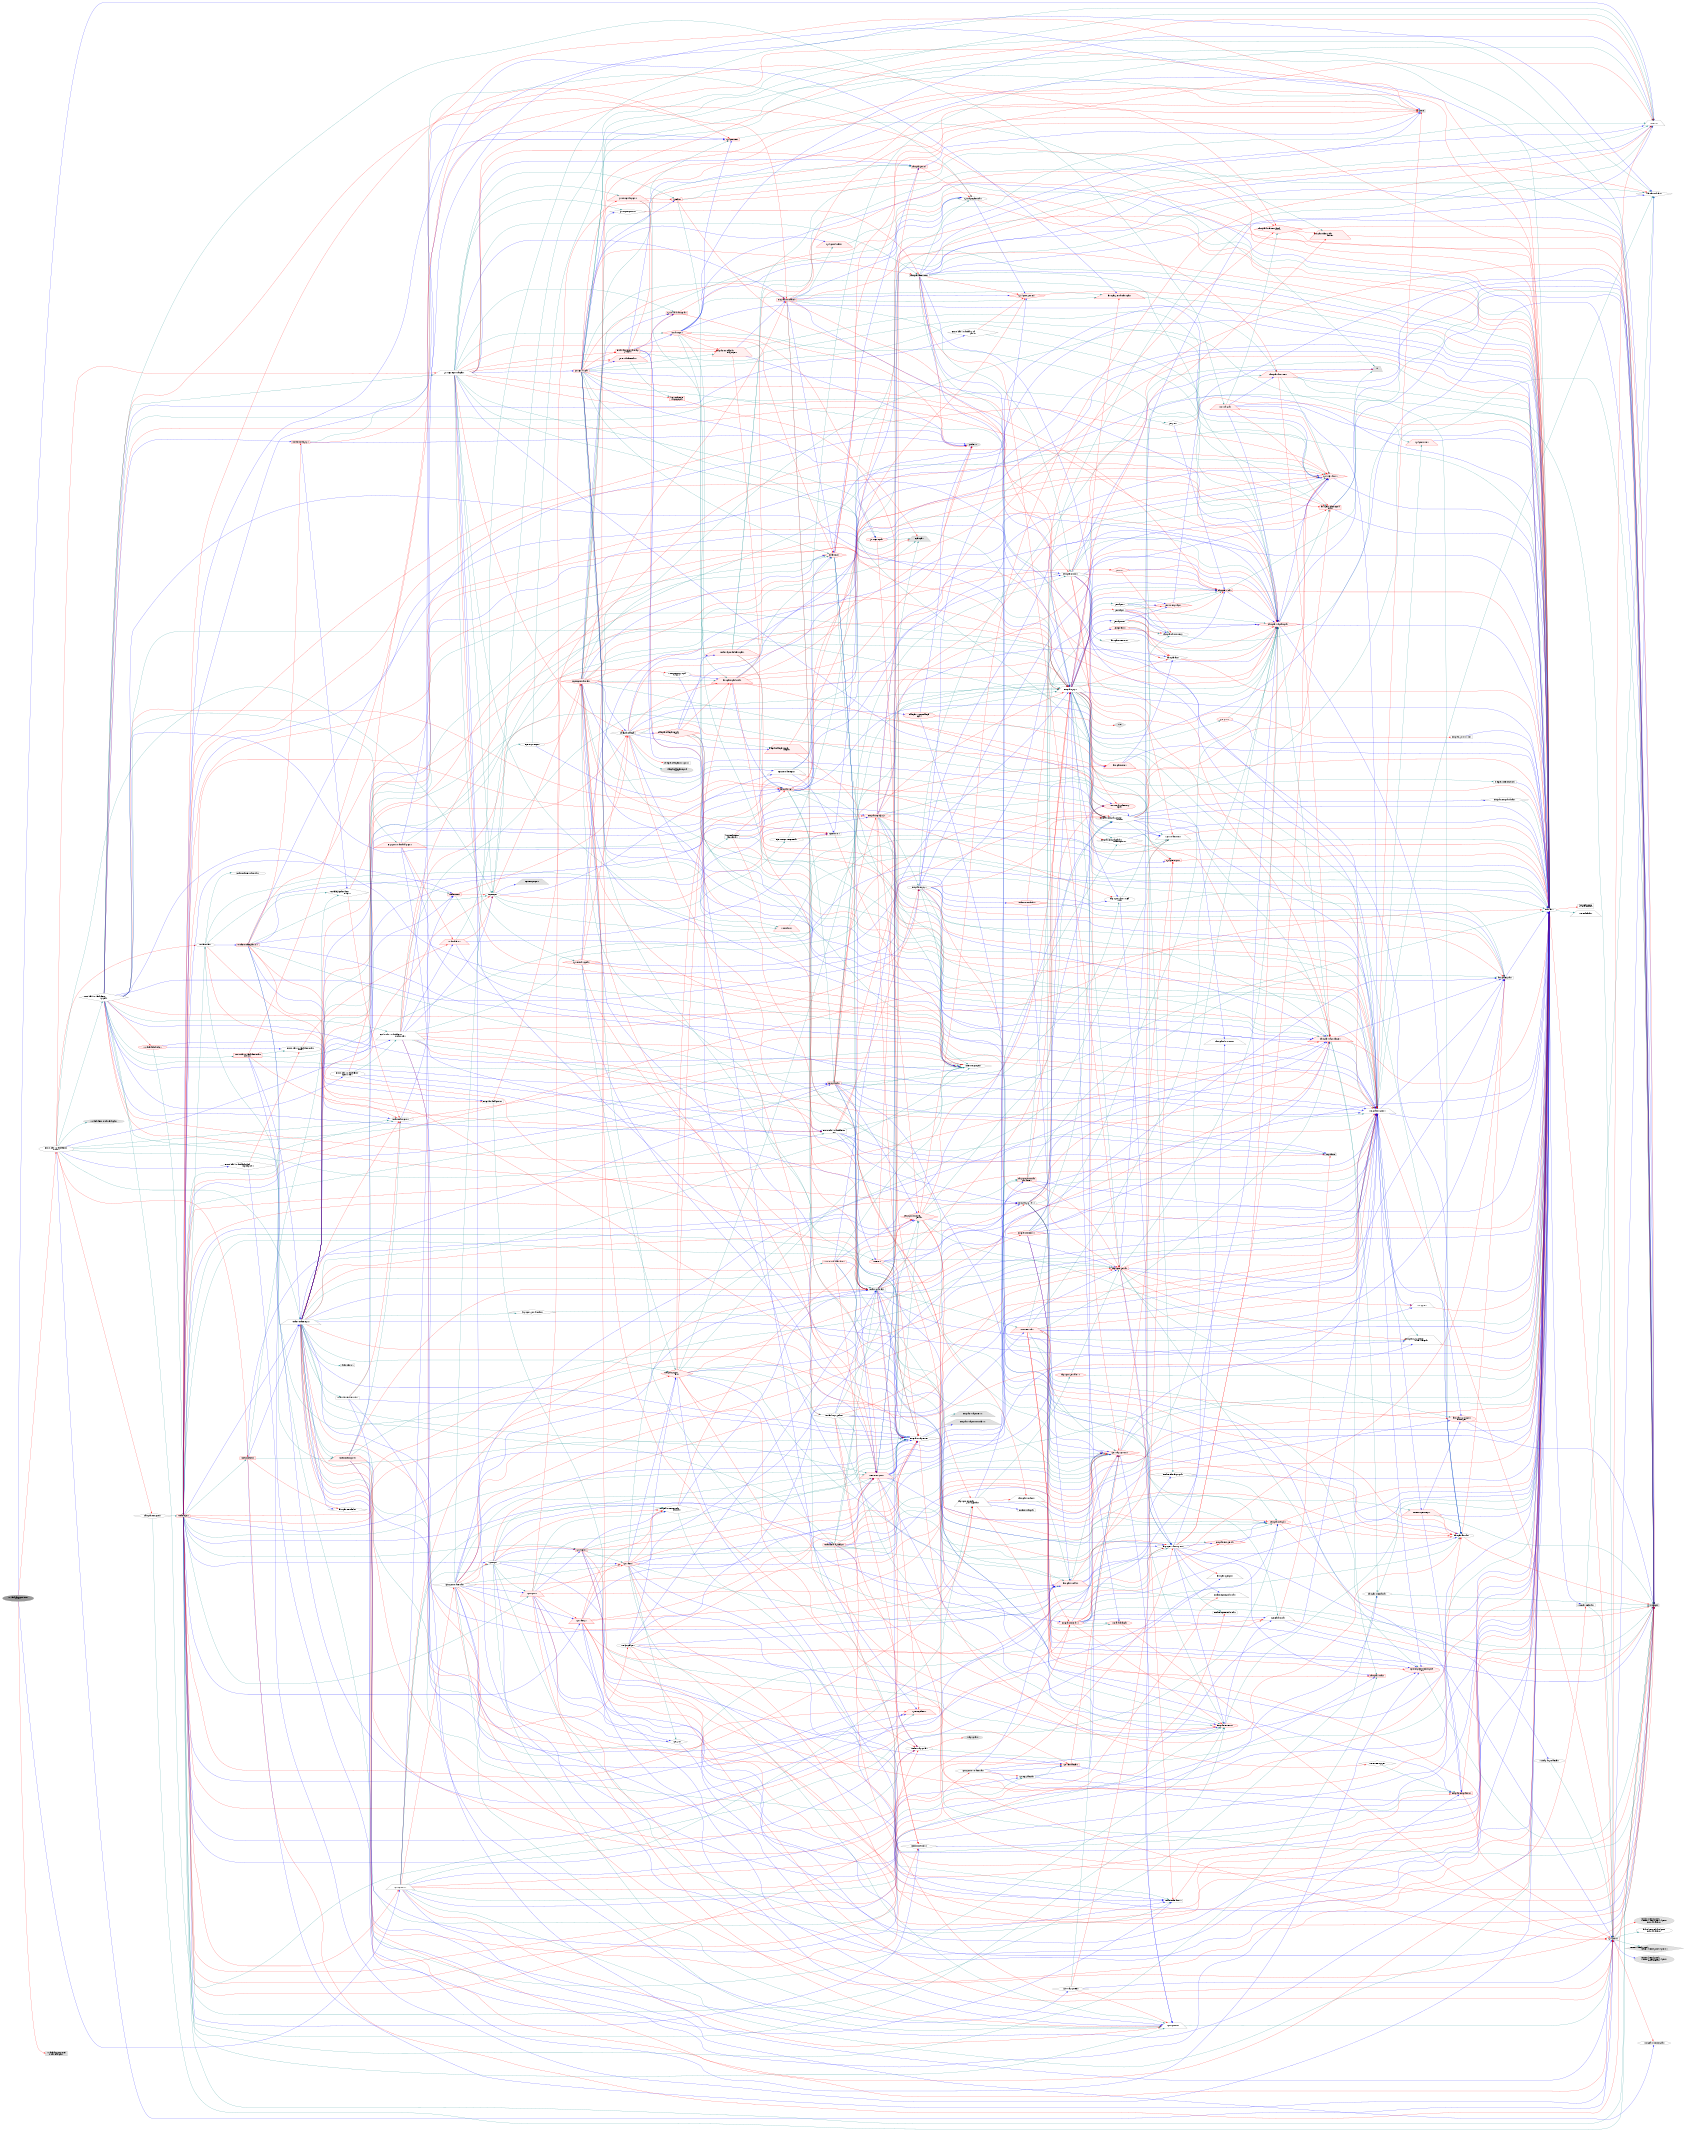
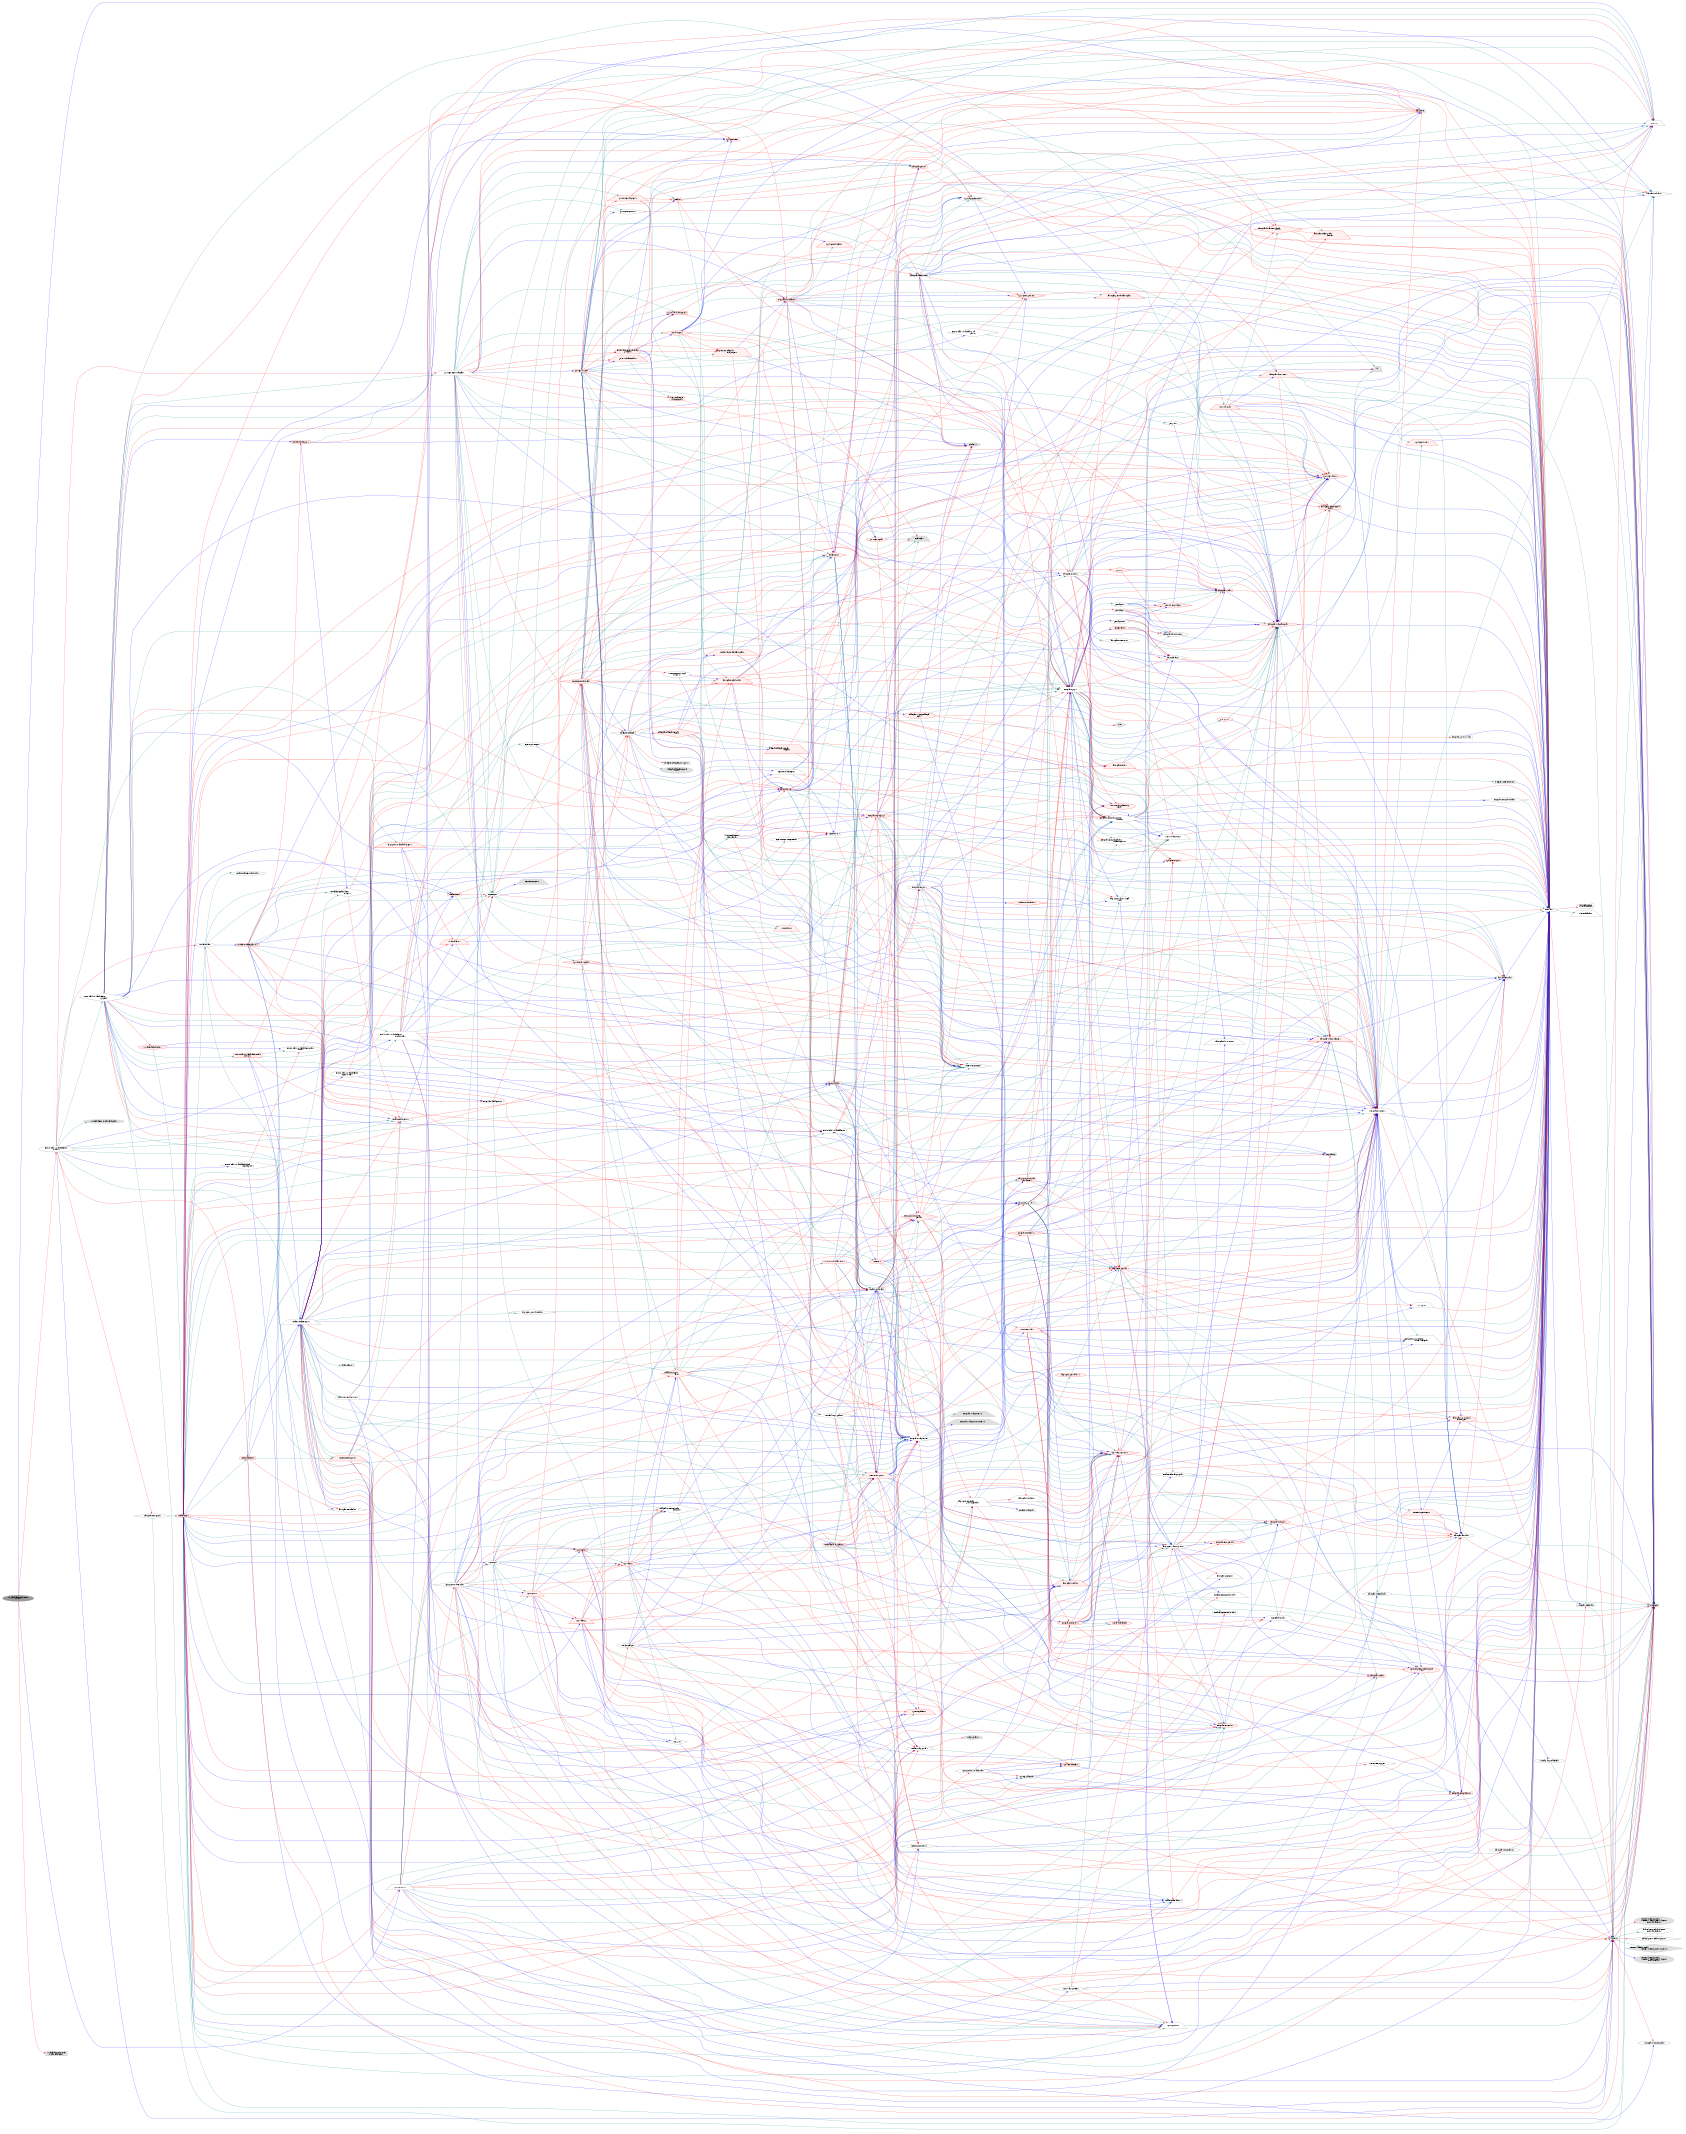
edge "Algo/Heapify.h" -> "Templates/Less.h": added
node "Templates/IsFloatingPoint.h": added
node "GenericPlatform/GenericPlatform.h": added
